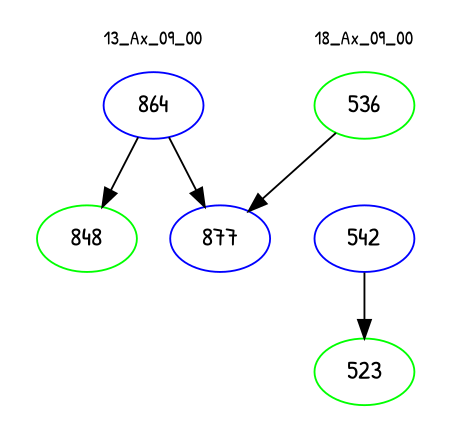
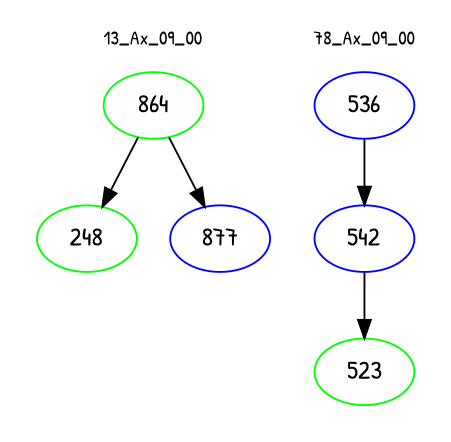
cluster "18_Ax_09_00": label "18_Ax_09_00" -> "78_Ax_09_00"
node "864": color blue -> green
node "536": color green -> blue
edge "536" -> "877": now "536" -> "542"
node "848": label "848" -> "248"
